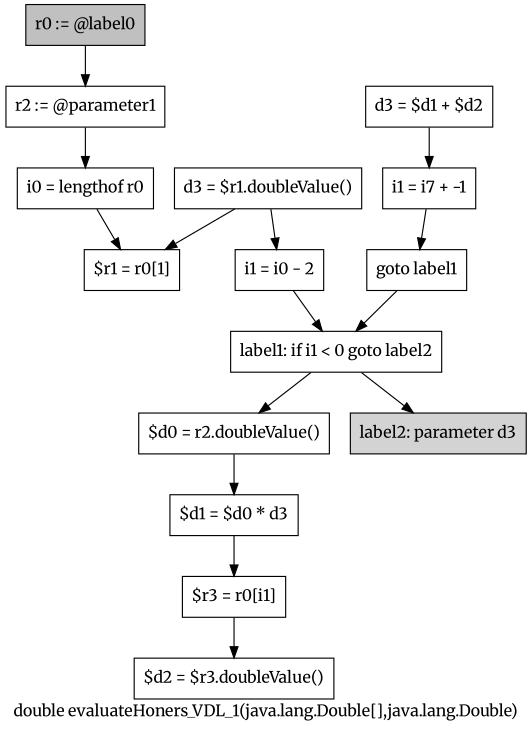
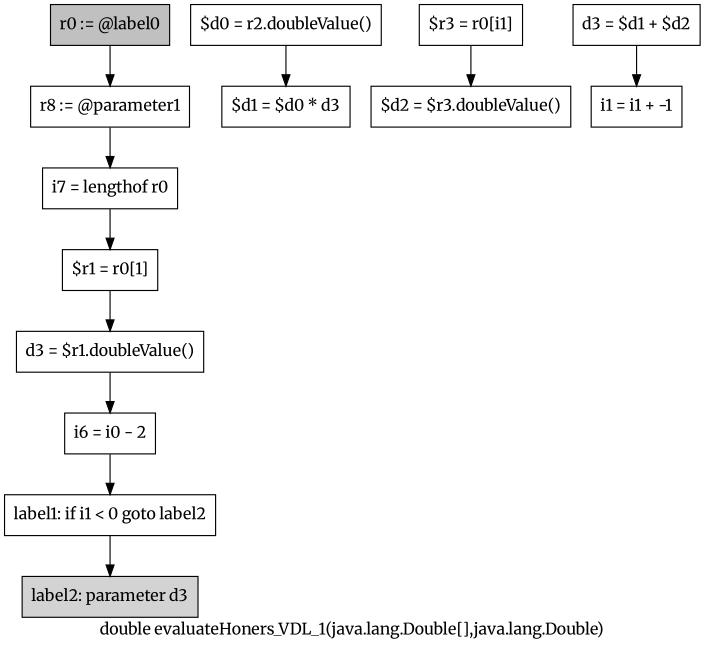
node "r2 := @parameter1": label "r2 := @parameter1" -> "r8 := @parameter1"
node "i0 = lengthof r0": label "i0 = lengthof r0" -> "i7 = lengthof r0"
node "i1 = i7 + -1": label "i1 = i7 + -1" -> "i1 = i1 + -1"
edge "d3 = $r1.doubleValue()" -> "$r1 = r0[1]": reversed
node "i1 = i0 - 2": label "i1 = i0 - 2" -> "i6 = i0 - 2"
node "goto label1": removed
edge "label1: if i1 < 0 goto label2" -> "$d0 = r2.doubleValue()": removed
edge "$d1 = $d0 * d3" -> "$r3 = r0[i1]": removed
